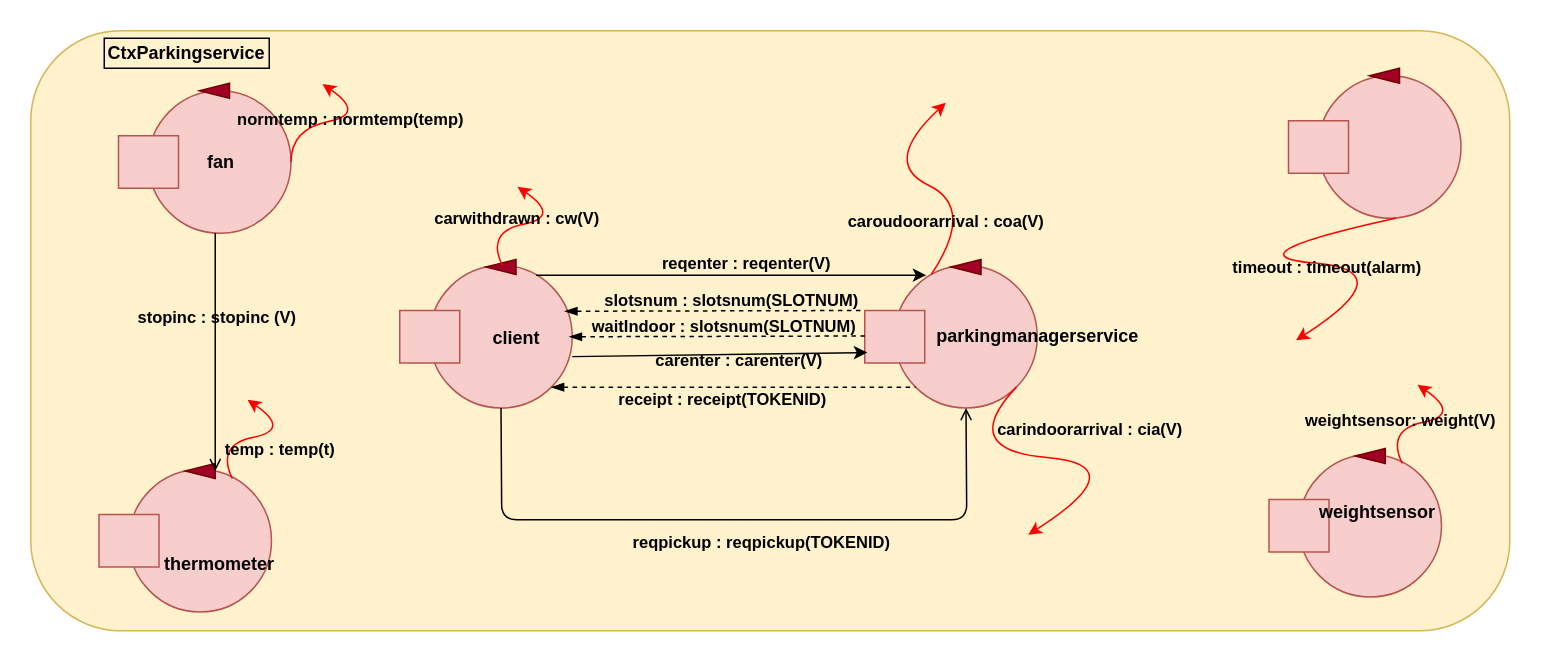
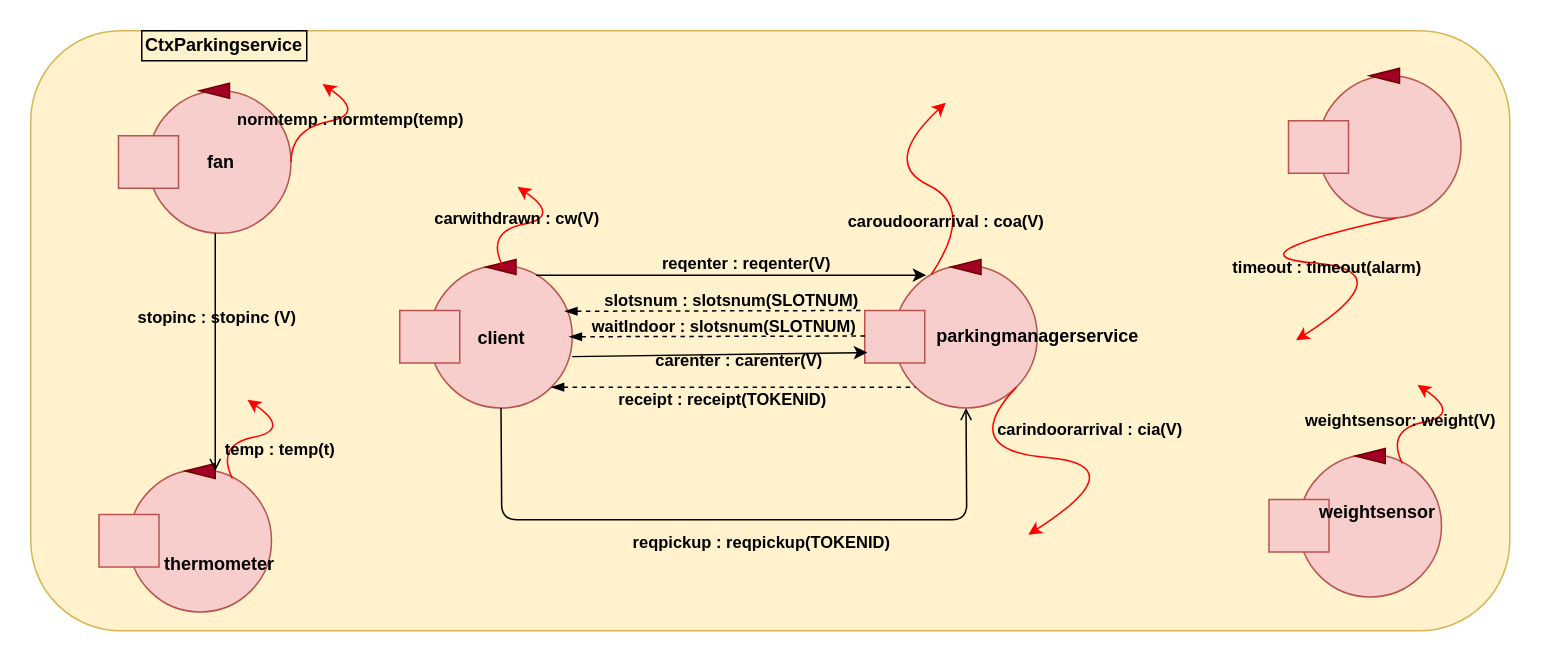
node "CtxParkingservice": moved (187, 53) -> (224, 46)
node "client": moved (517, 338) -> (502, 338)
